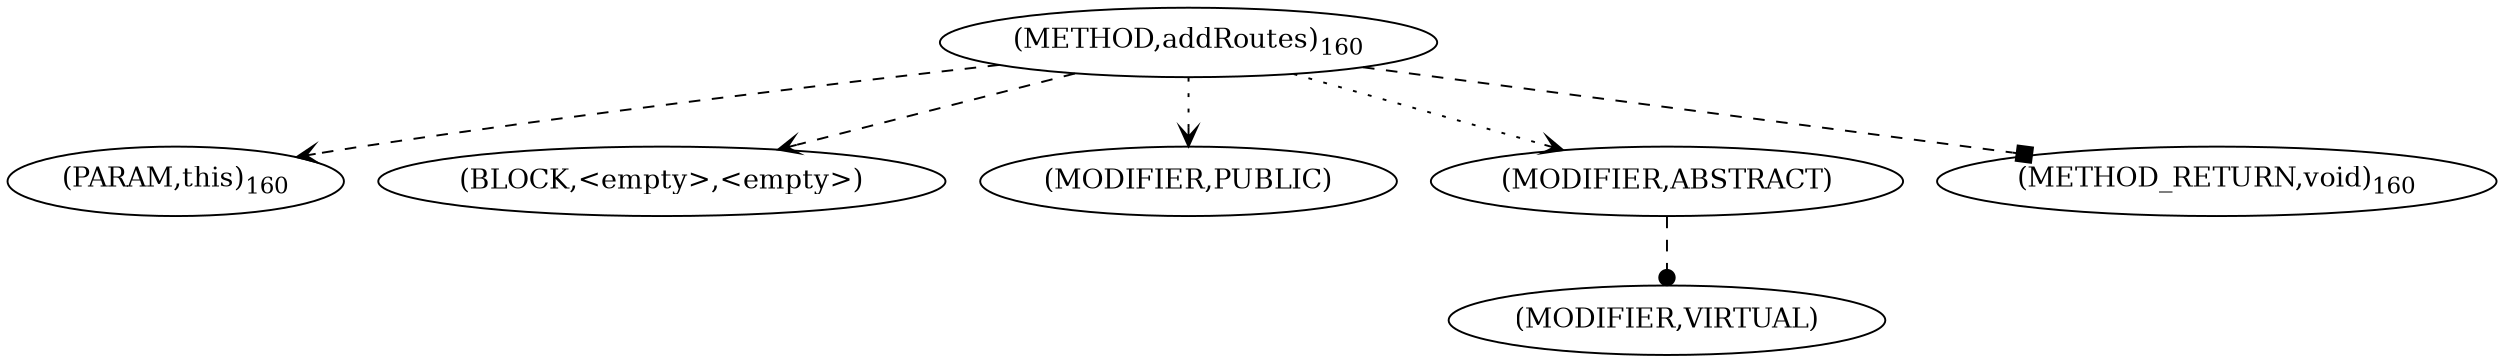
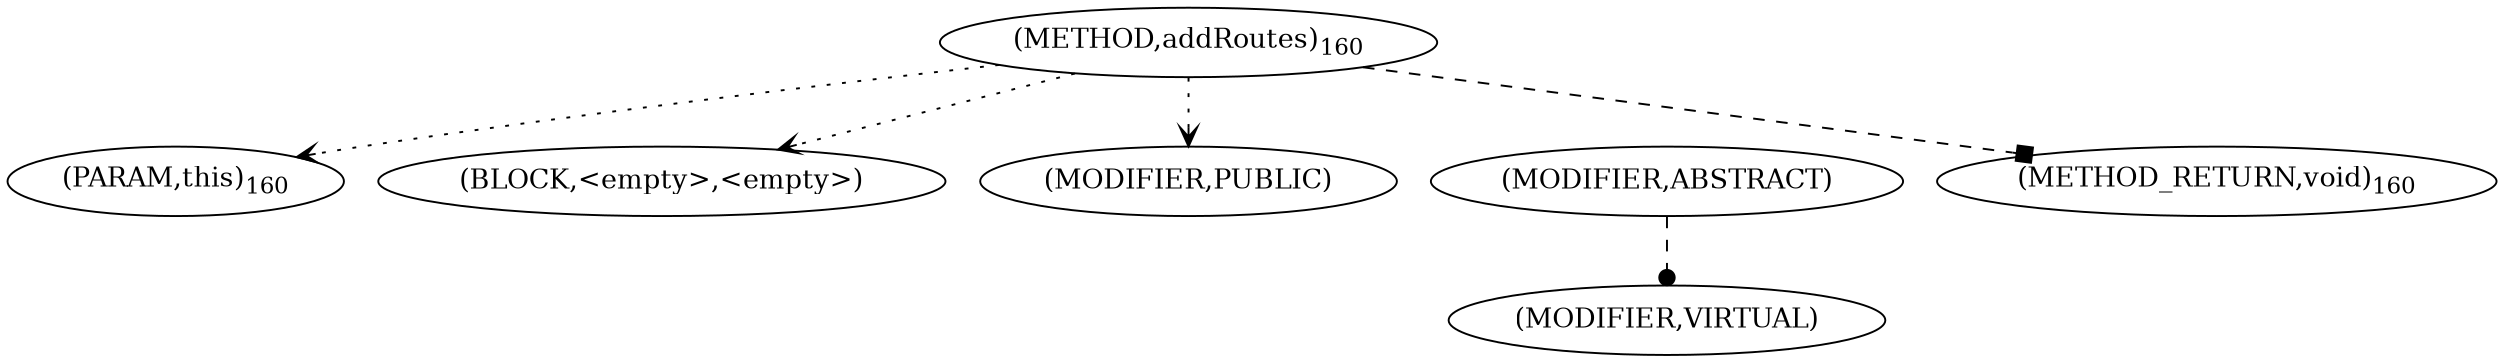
edge "(METHOD,addRoutes)" -> "(PARAM,this)": style dashed -> dotted
edge "(METHOD,addRoutes)" -> "(BLOCK,<empty>,<empty>)": style dashed -> dotted
edge "(METHOD,addRoutes)" -> "(MODIFIER,ABSTRACT)": removed
